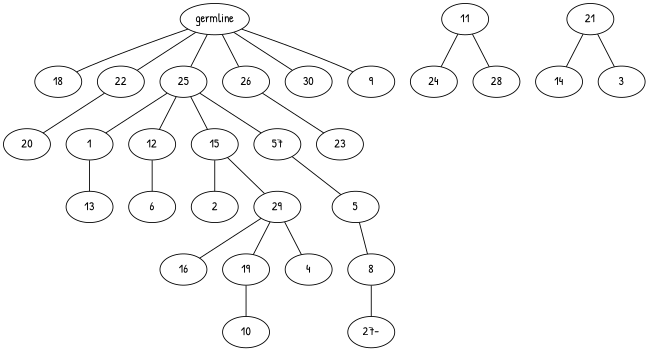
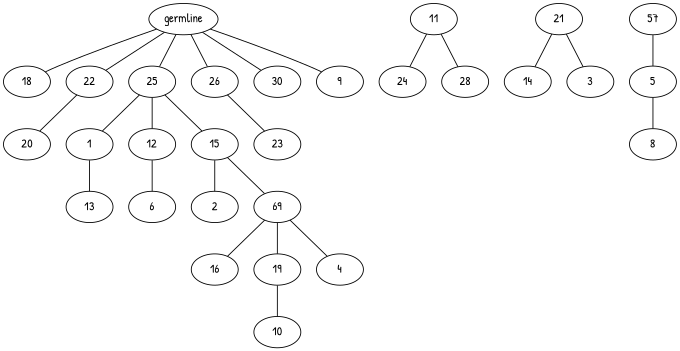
edge "25" -- "57": removed
node "29": label "29" -> "69"
node "27-": removed
